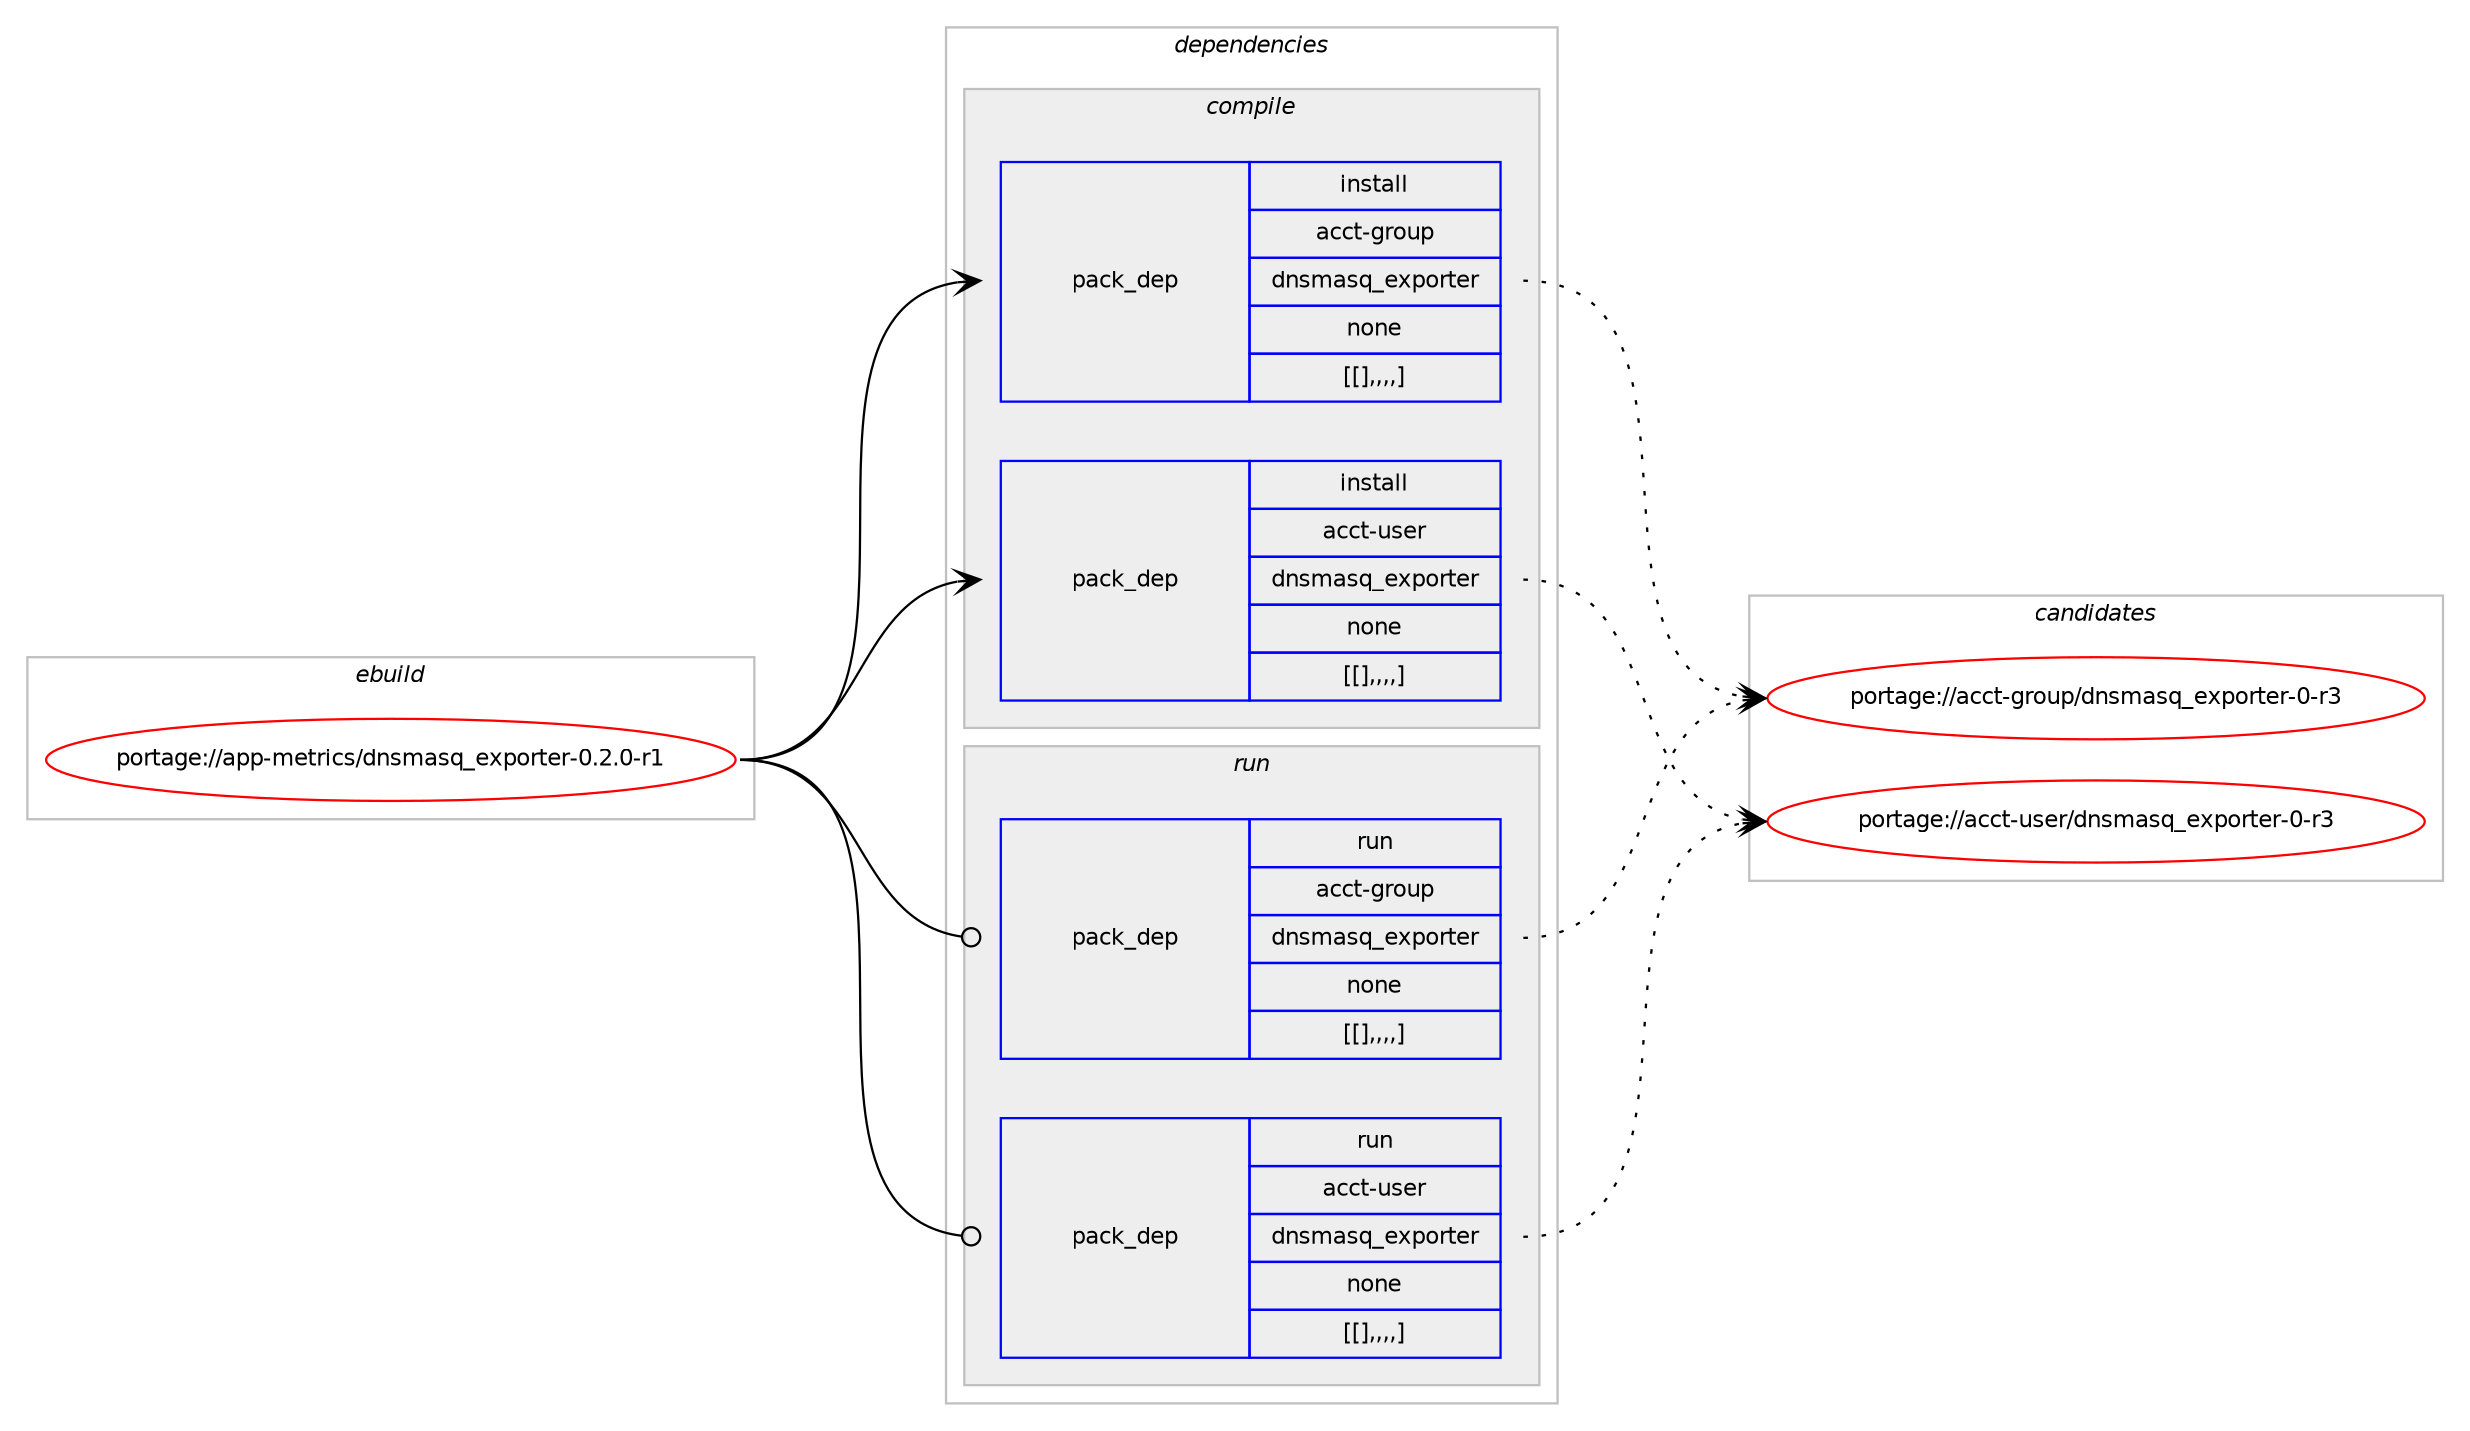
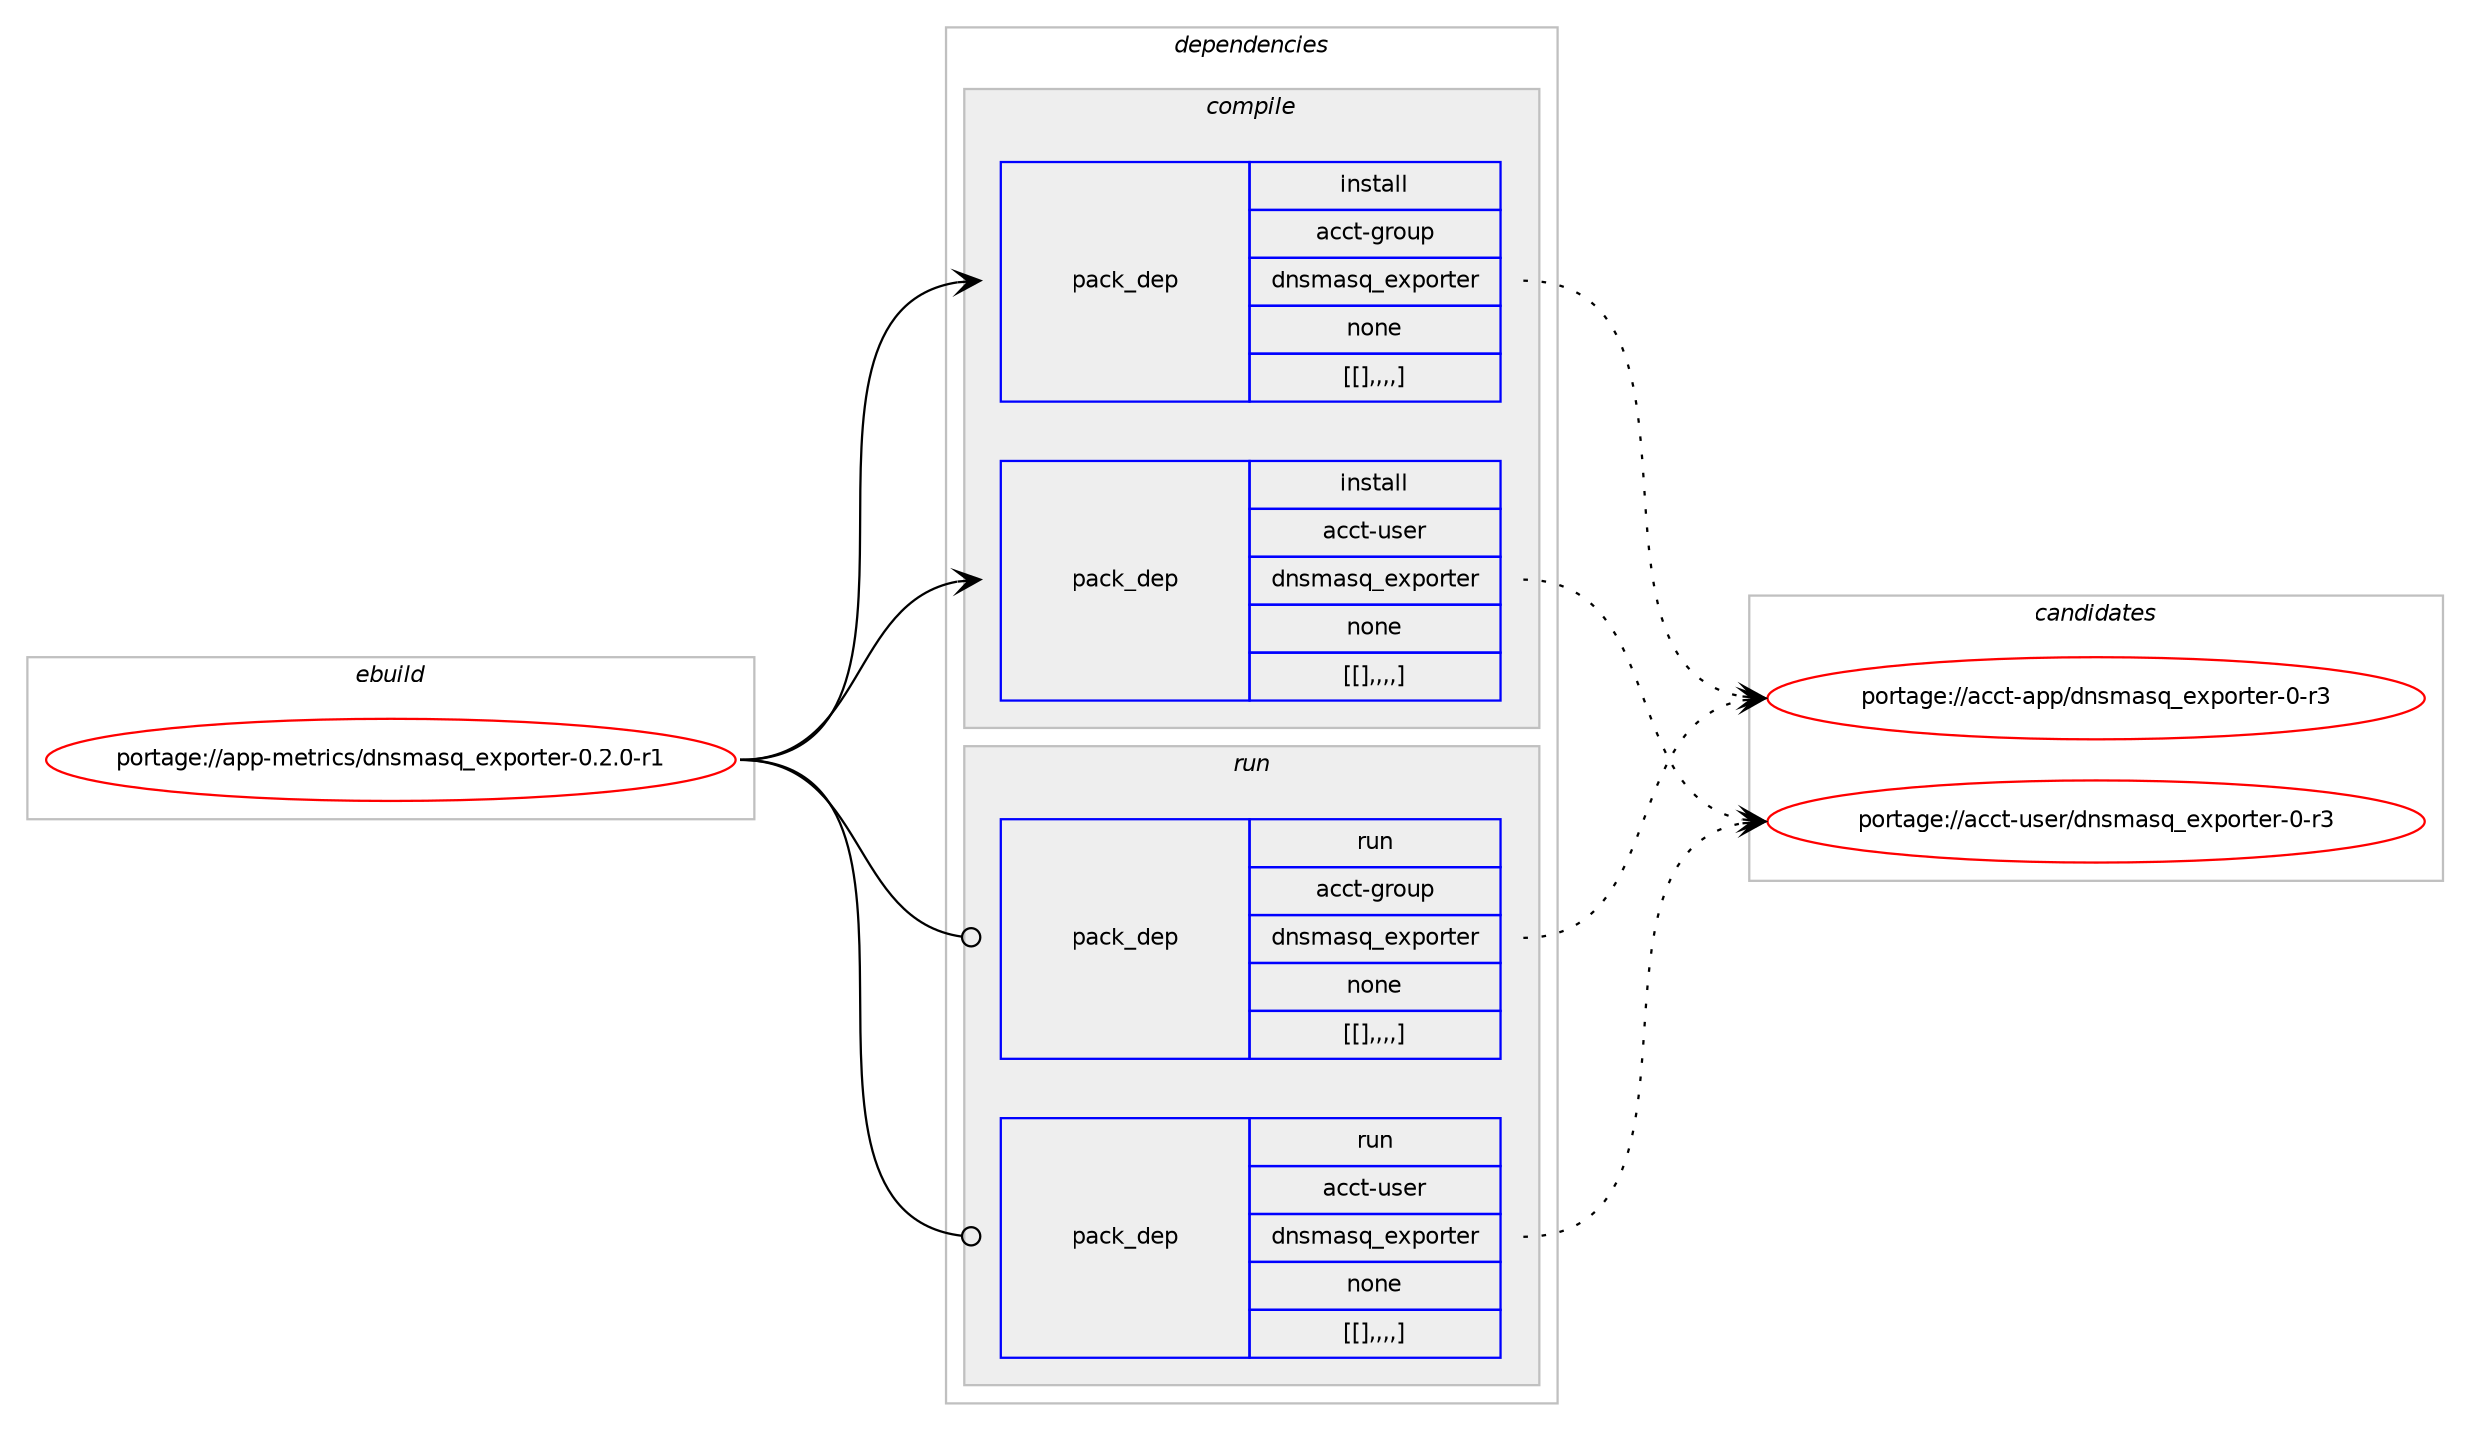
node "portage://acct-group/dnsmasq_exporter-0-r3": label "portage://acct-group/dnsmasq_exporter-0-r3" -> "portage://acct-app/dnsmasq_exporter-0-r3"
